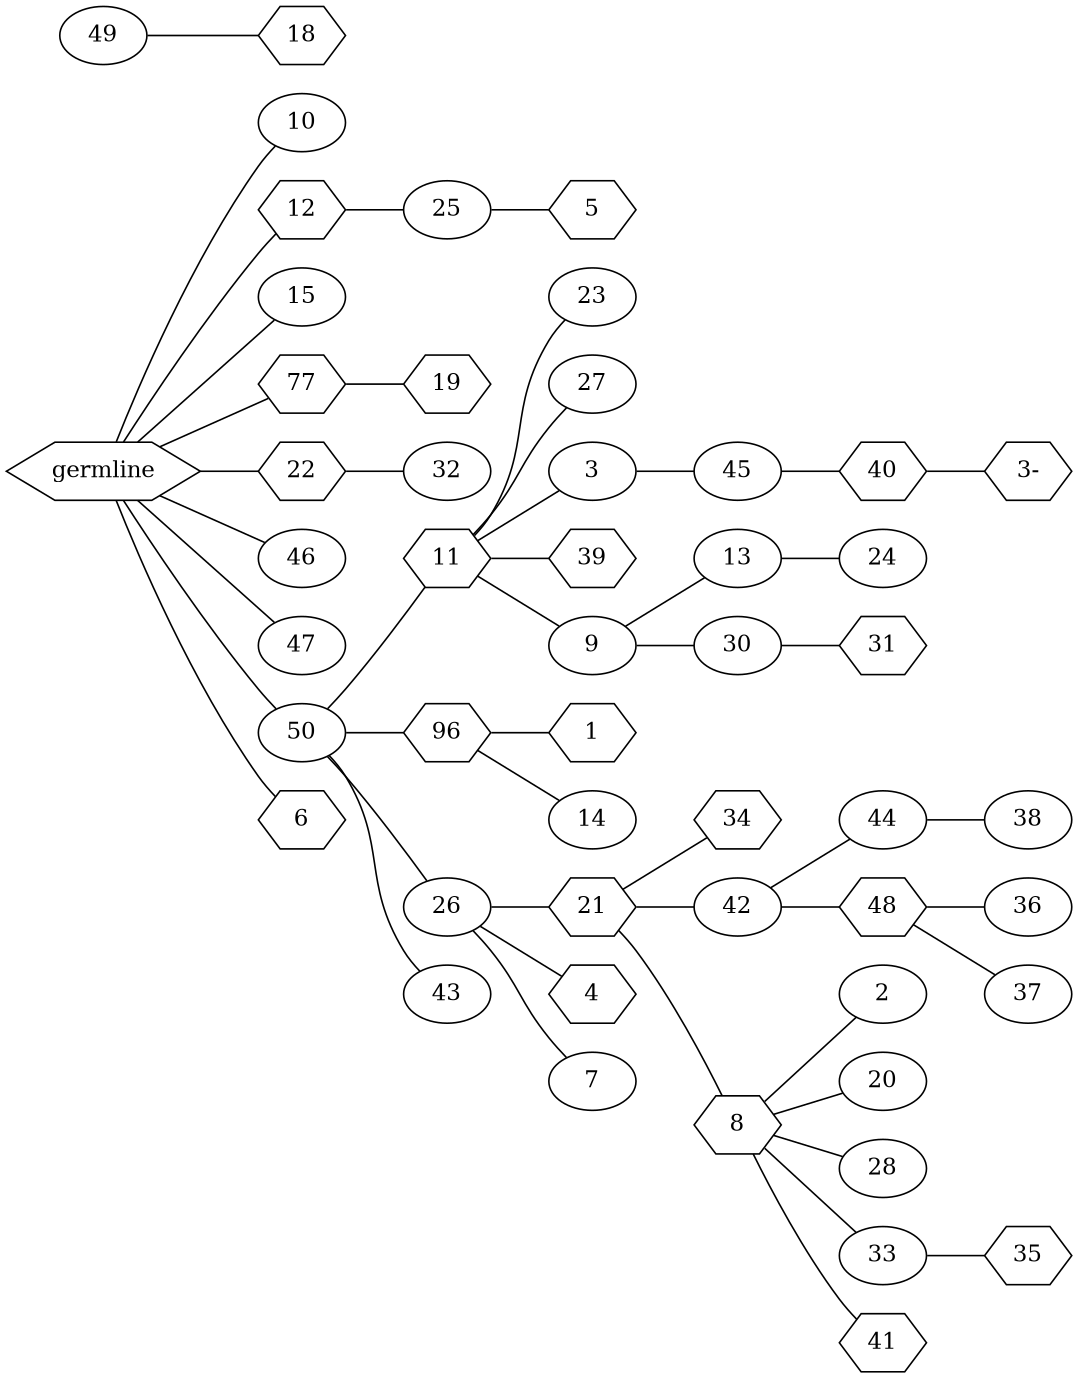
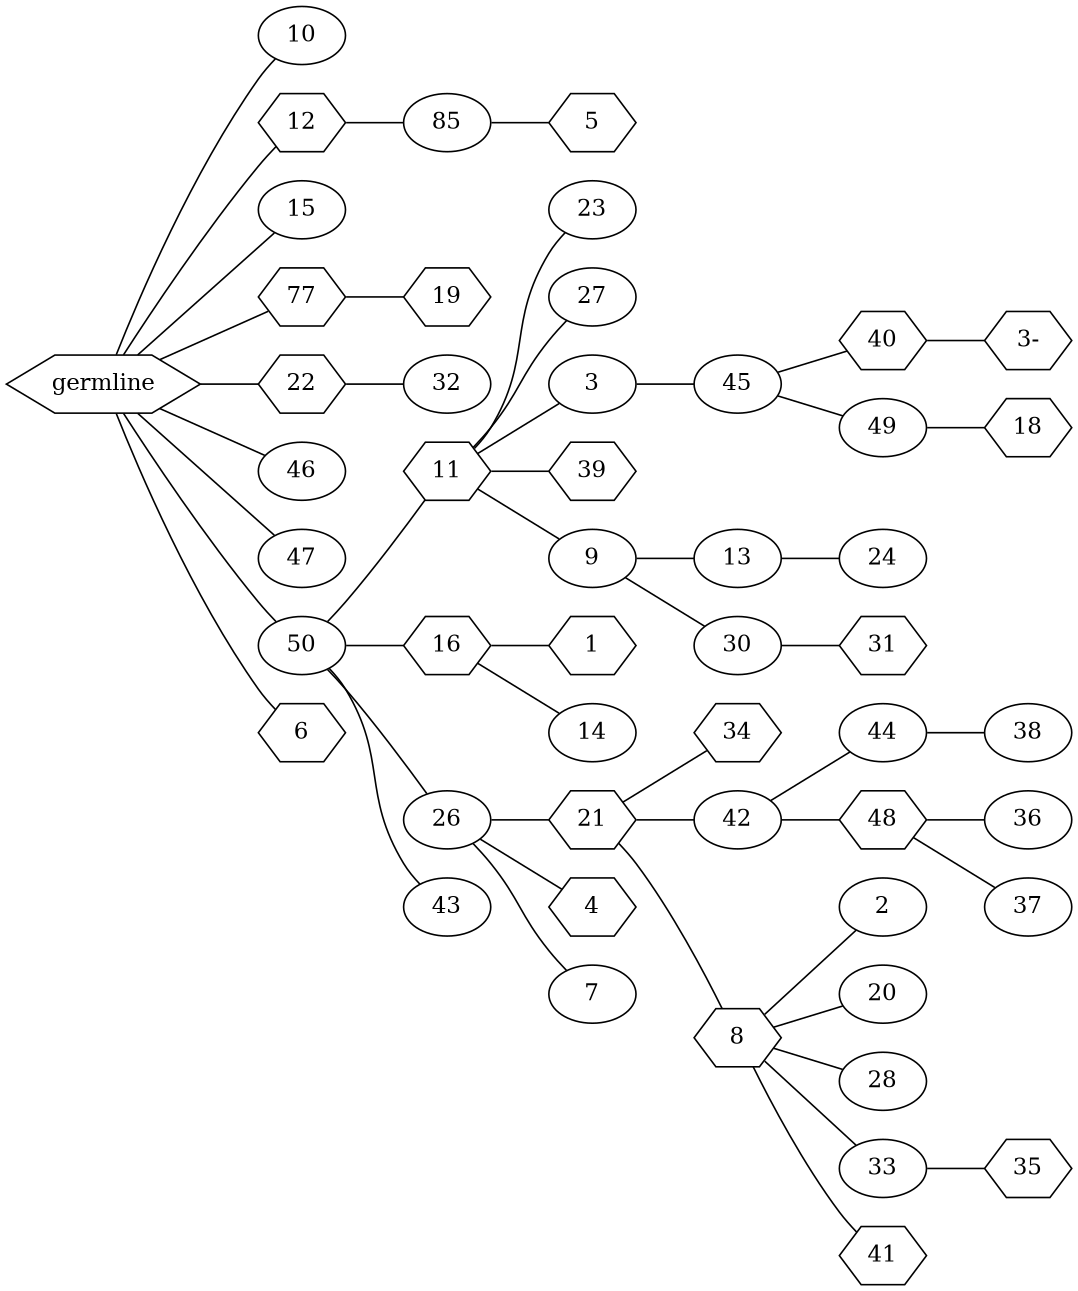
node "25": label "25" -> "85"
edge "45" -- "49": added
node "96": label "96" -> "16"
